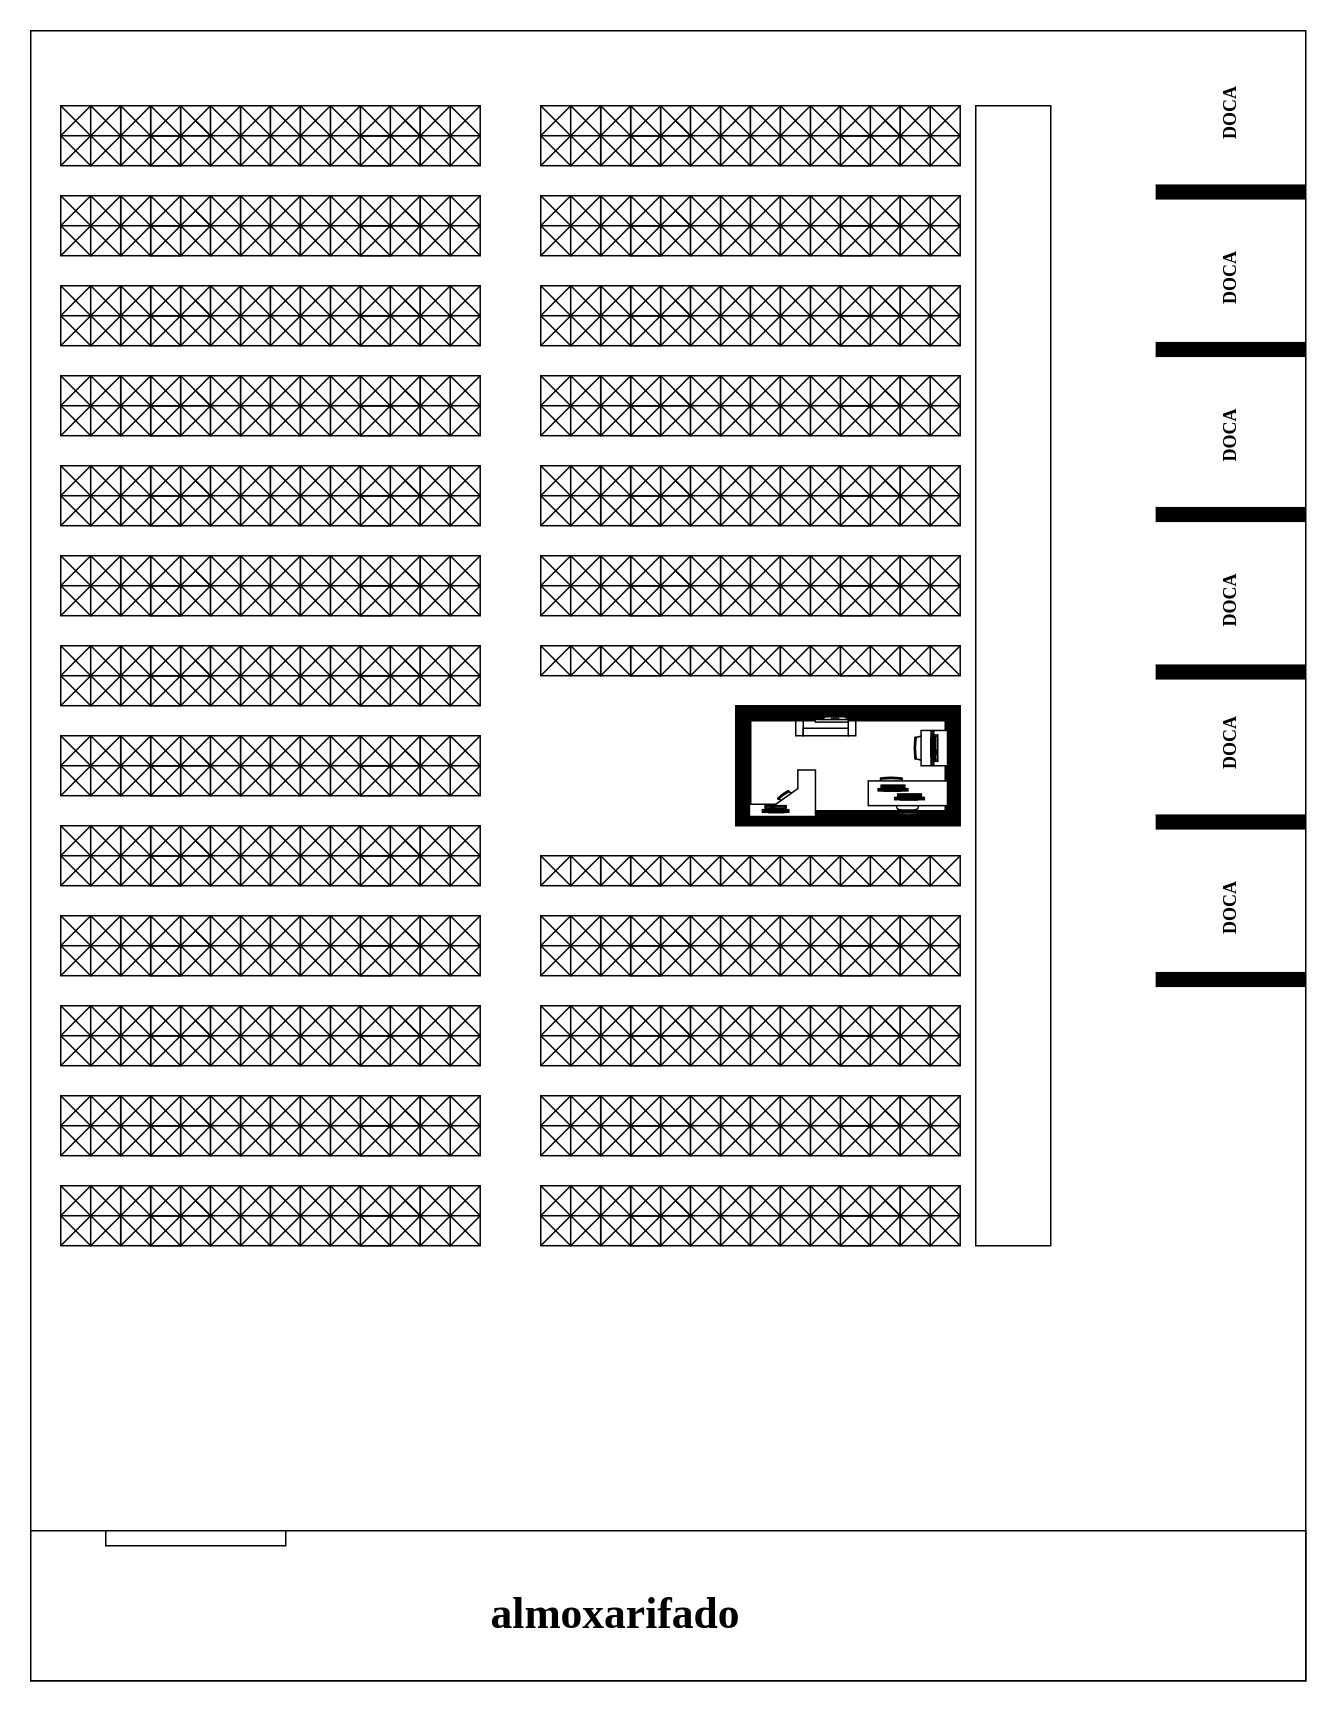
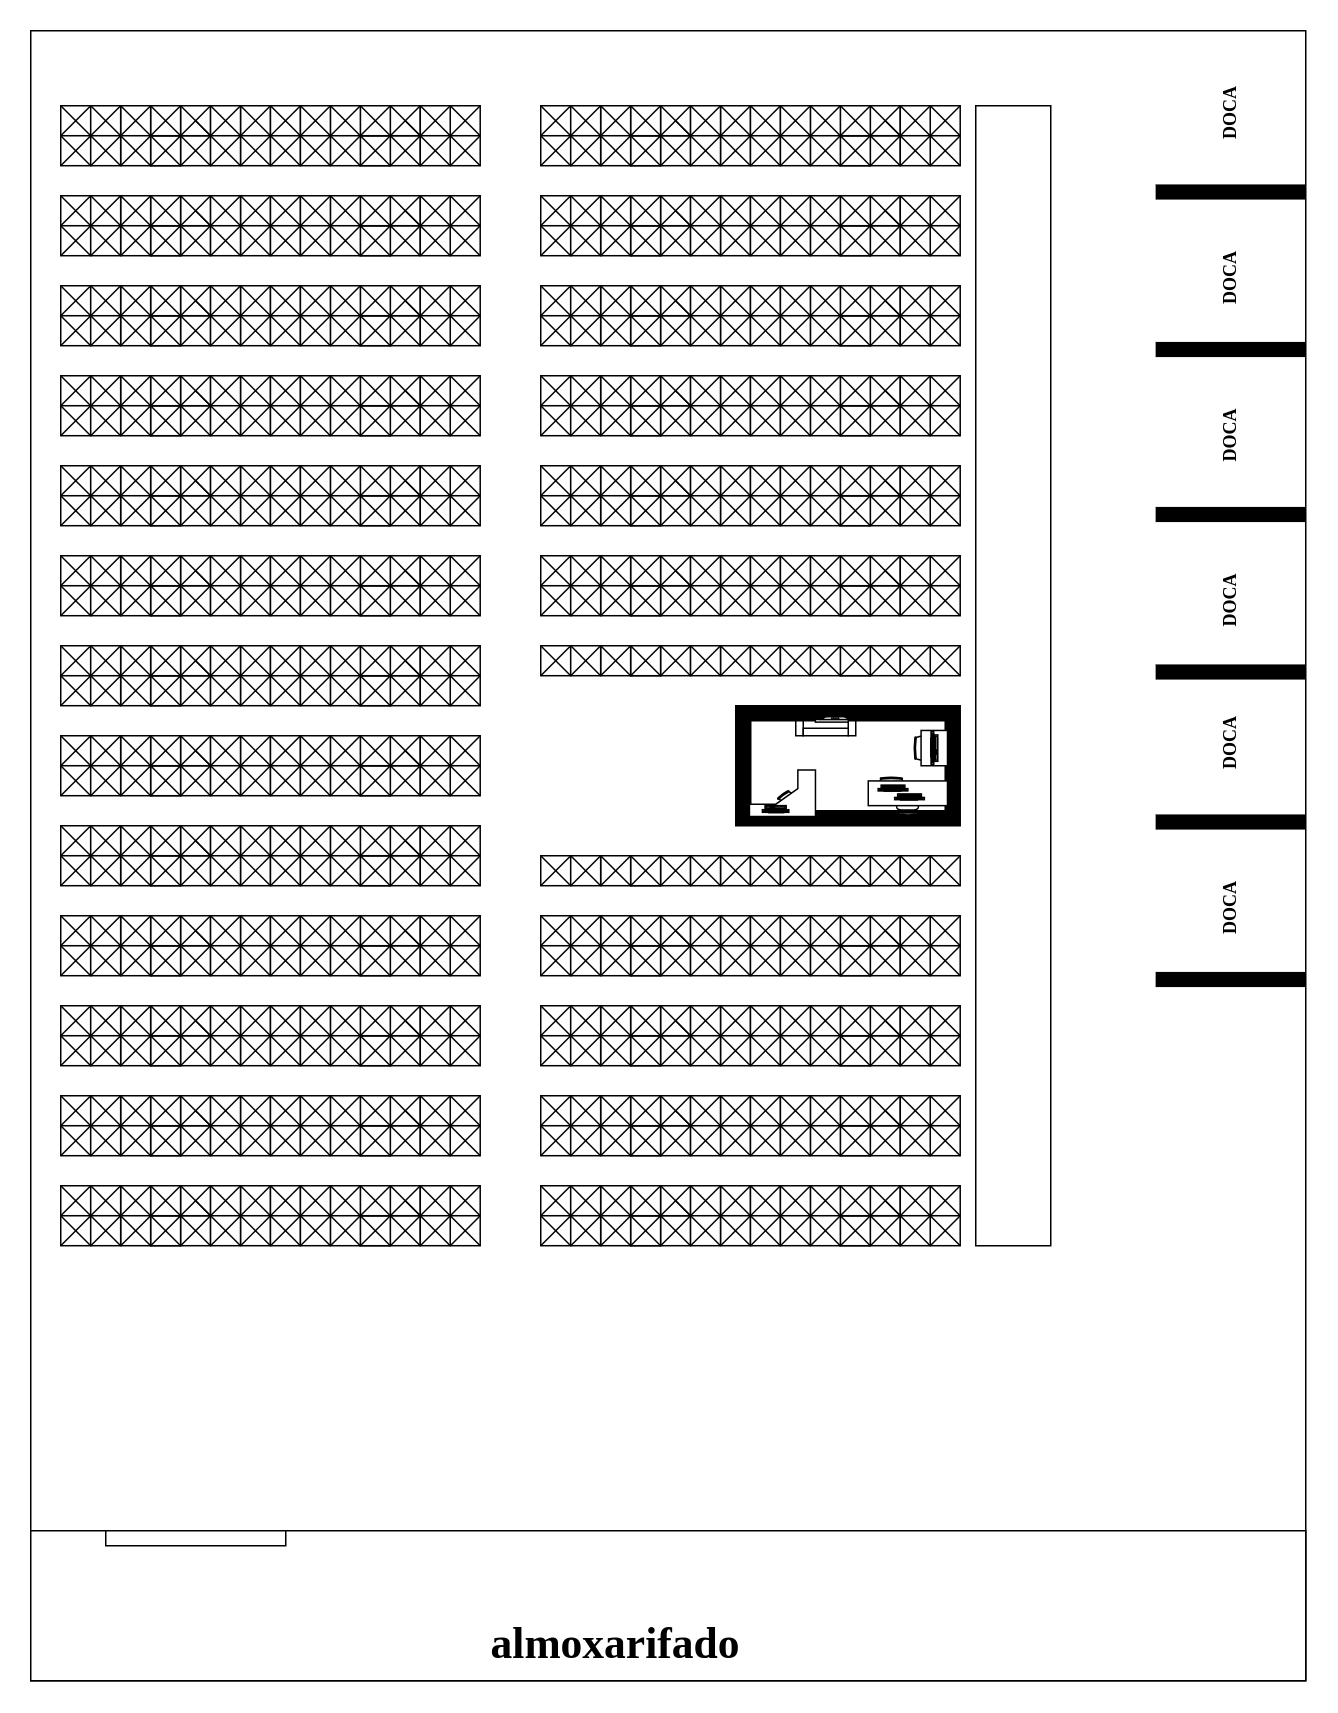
node "almoxarifado": moved (616, 1613) -> (616, 1643)
